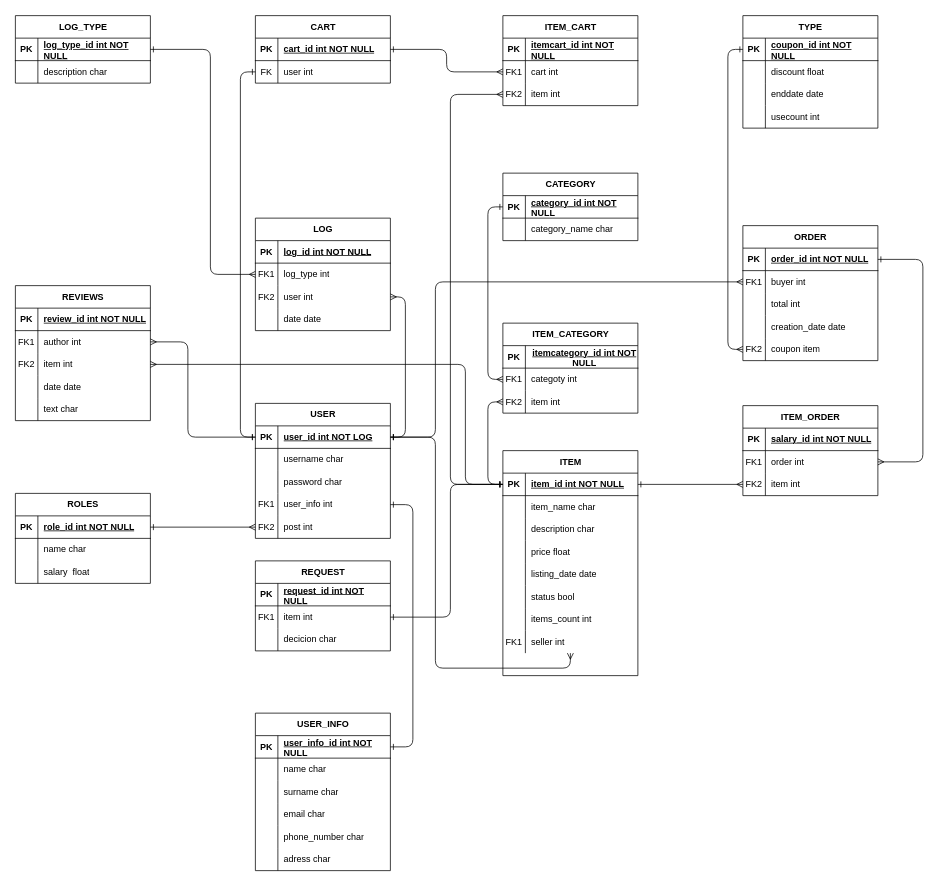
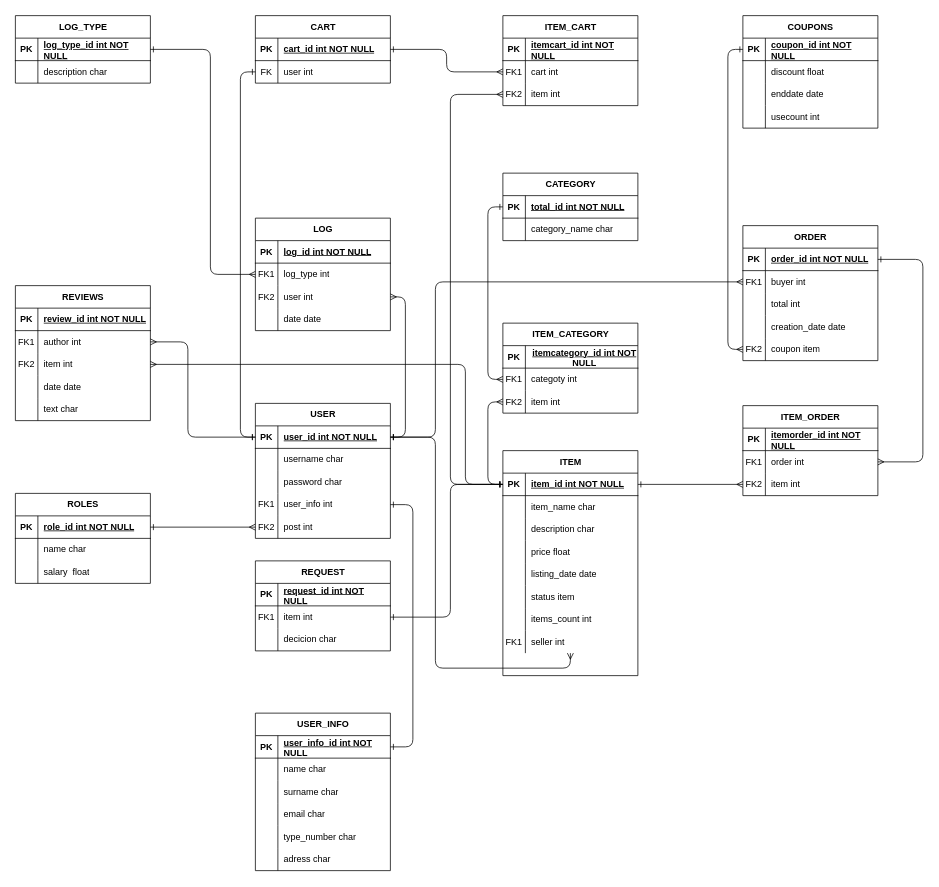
node "TYPE": label "TYPE" -> "COUPONS"
node "category_id int NOT NULL": label "category_id int NOT NULL" -> "total_id int NOT NULL"
node "user_id int NOT LOG": label "user_id int NOT LOG" -> "user_id int NOT NULL"
node "salary_id int NOT NULL": label "salary_id int NOT NULL" -> "itemorder_id int NOT NULL"
node "status bool": label "status bool" -> "status item"
node "phone_number char": label "phone_number char" -> "type_number char"
